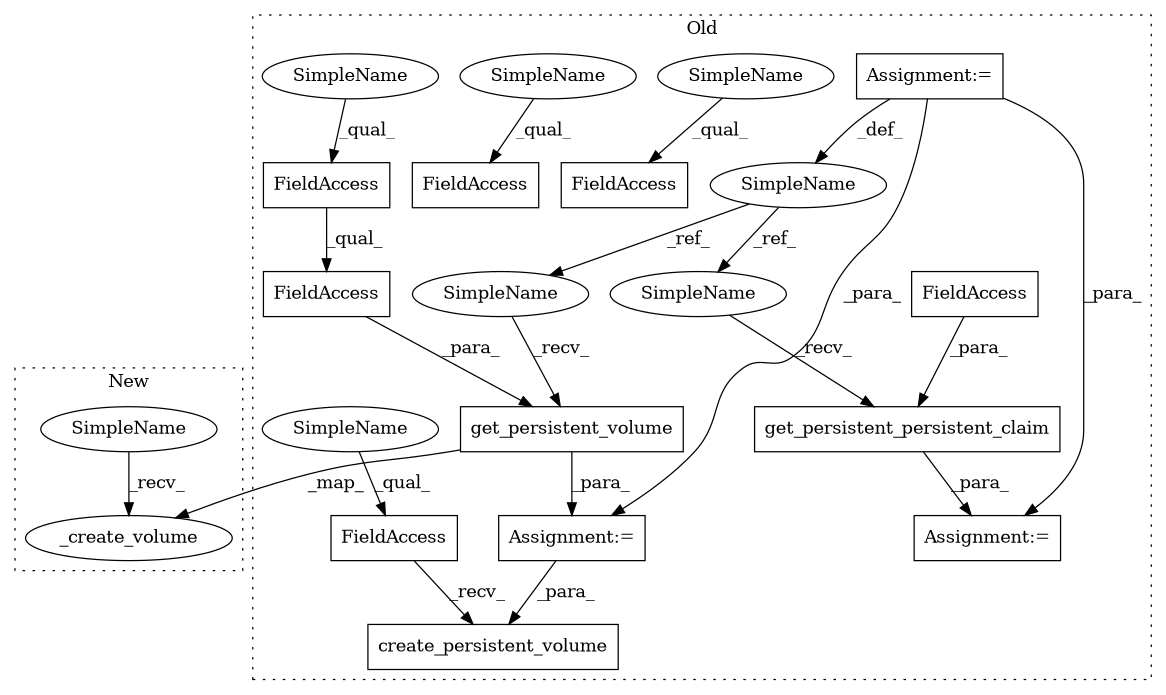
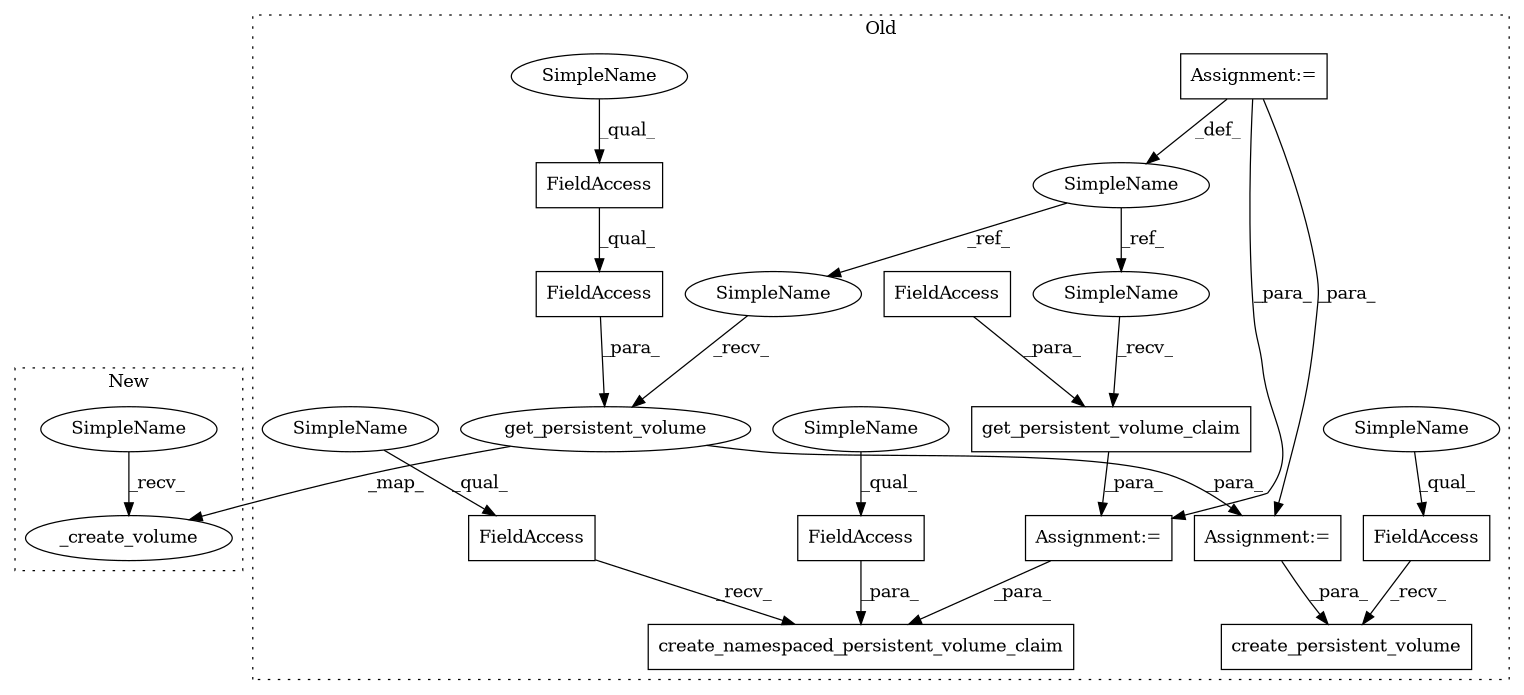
node "get_persistent_volume": shape box -> ellipse
node "get_persistent_persistent_claim": label "get_persistent_persistent_claim" -> "get_persistent_volume_claim"
node "create_namespaced_persistent_volume_claim": added
